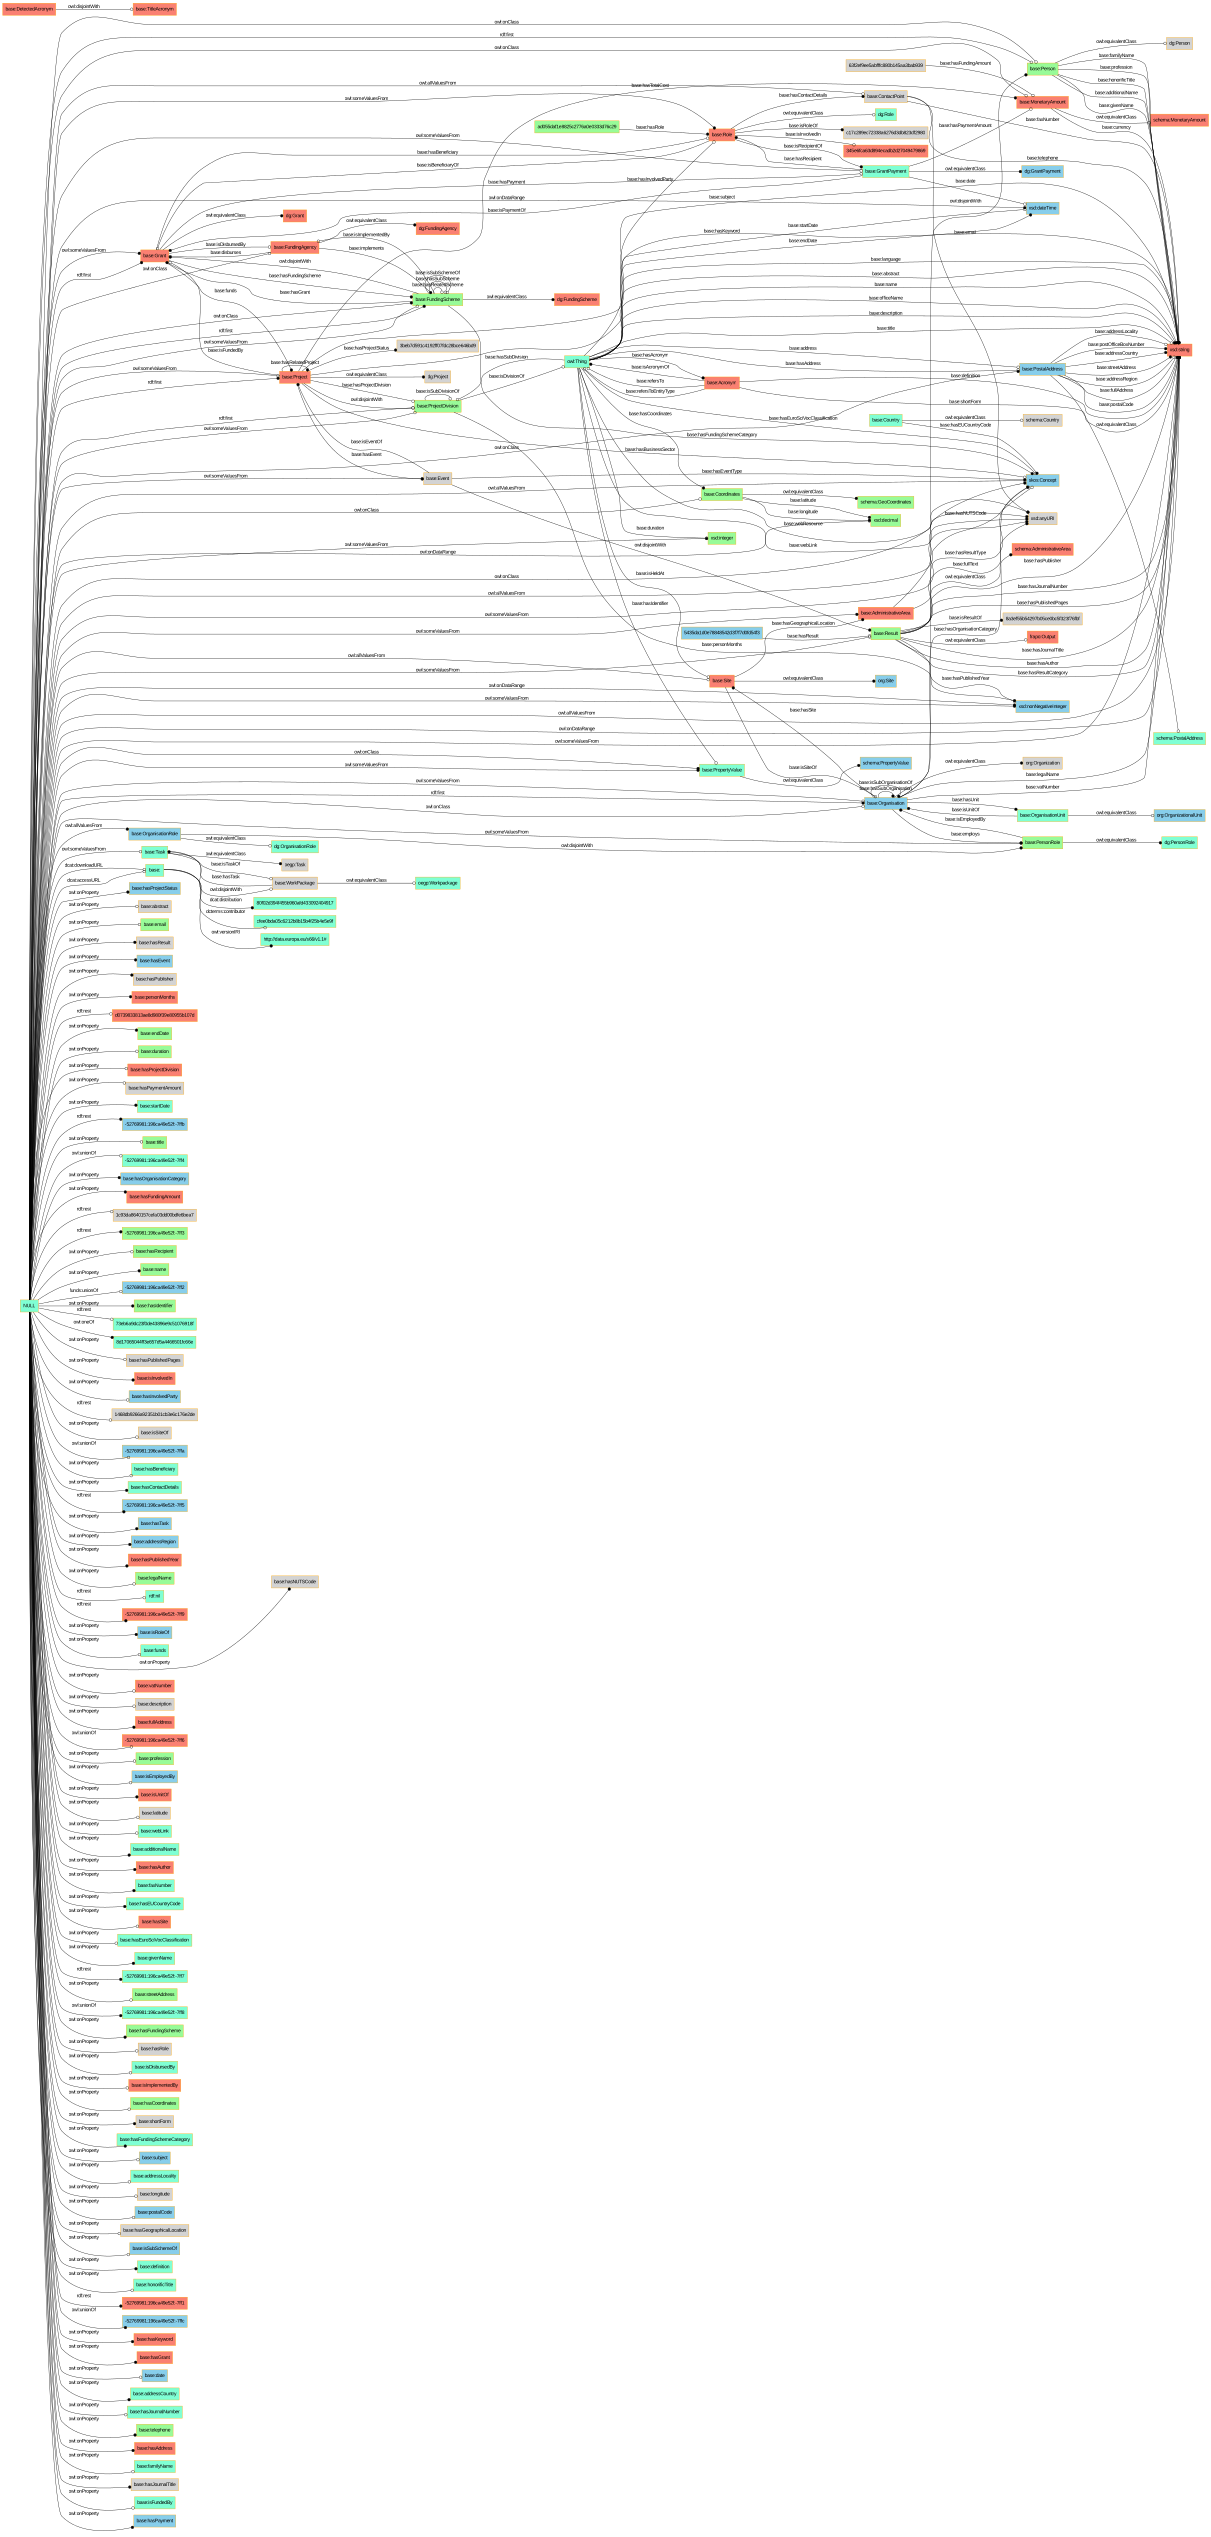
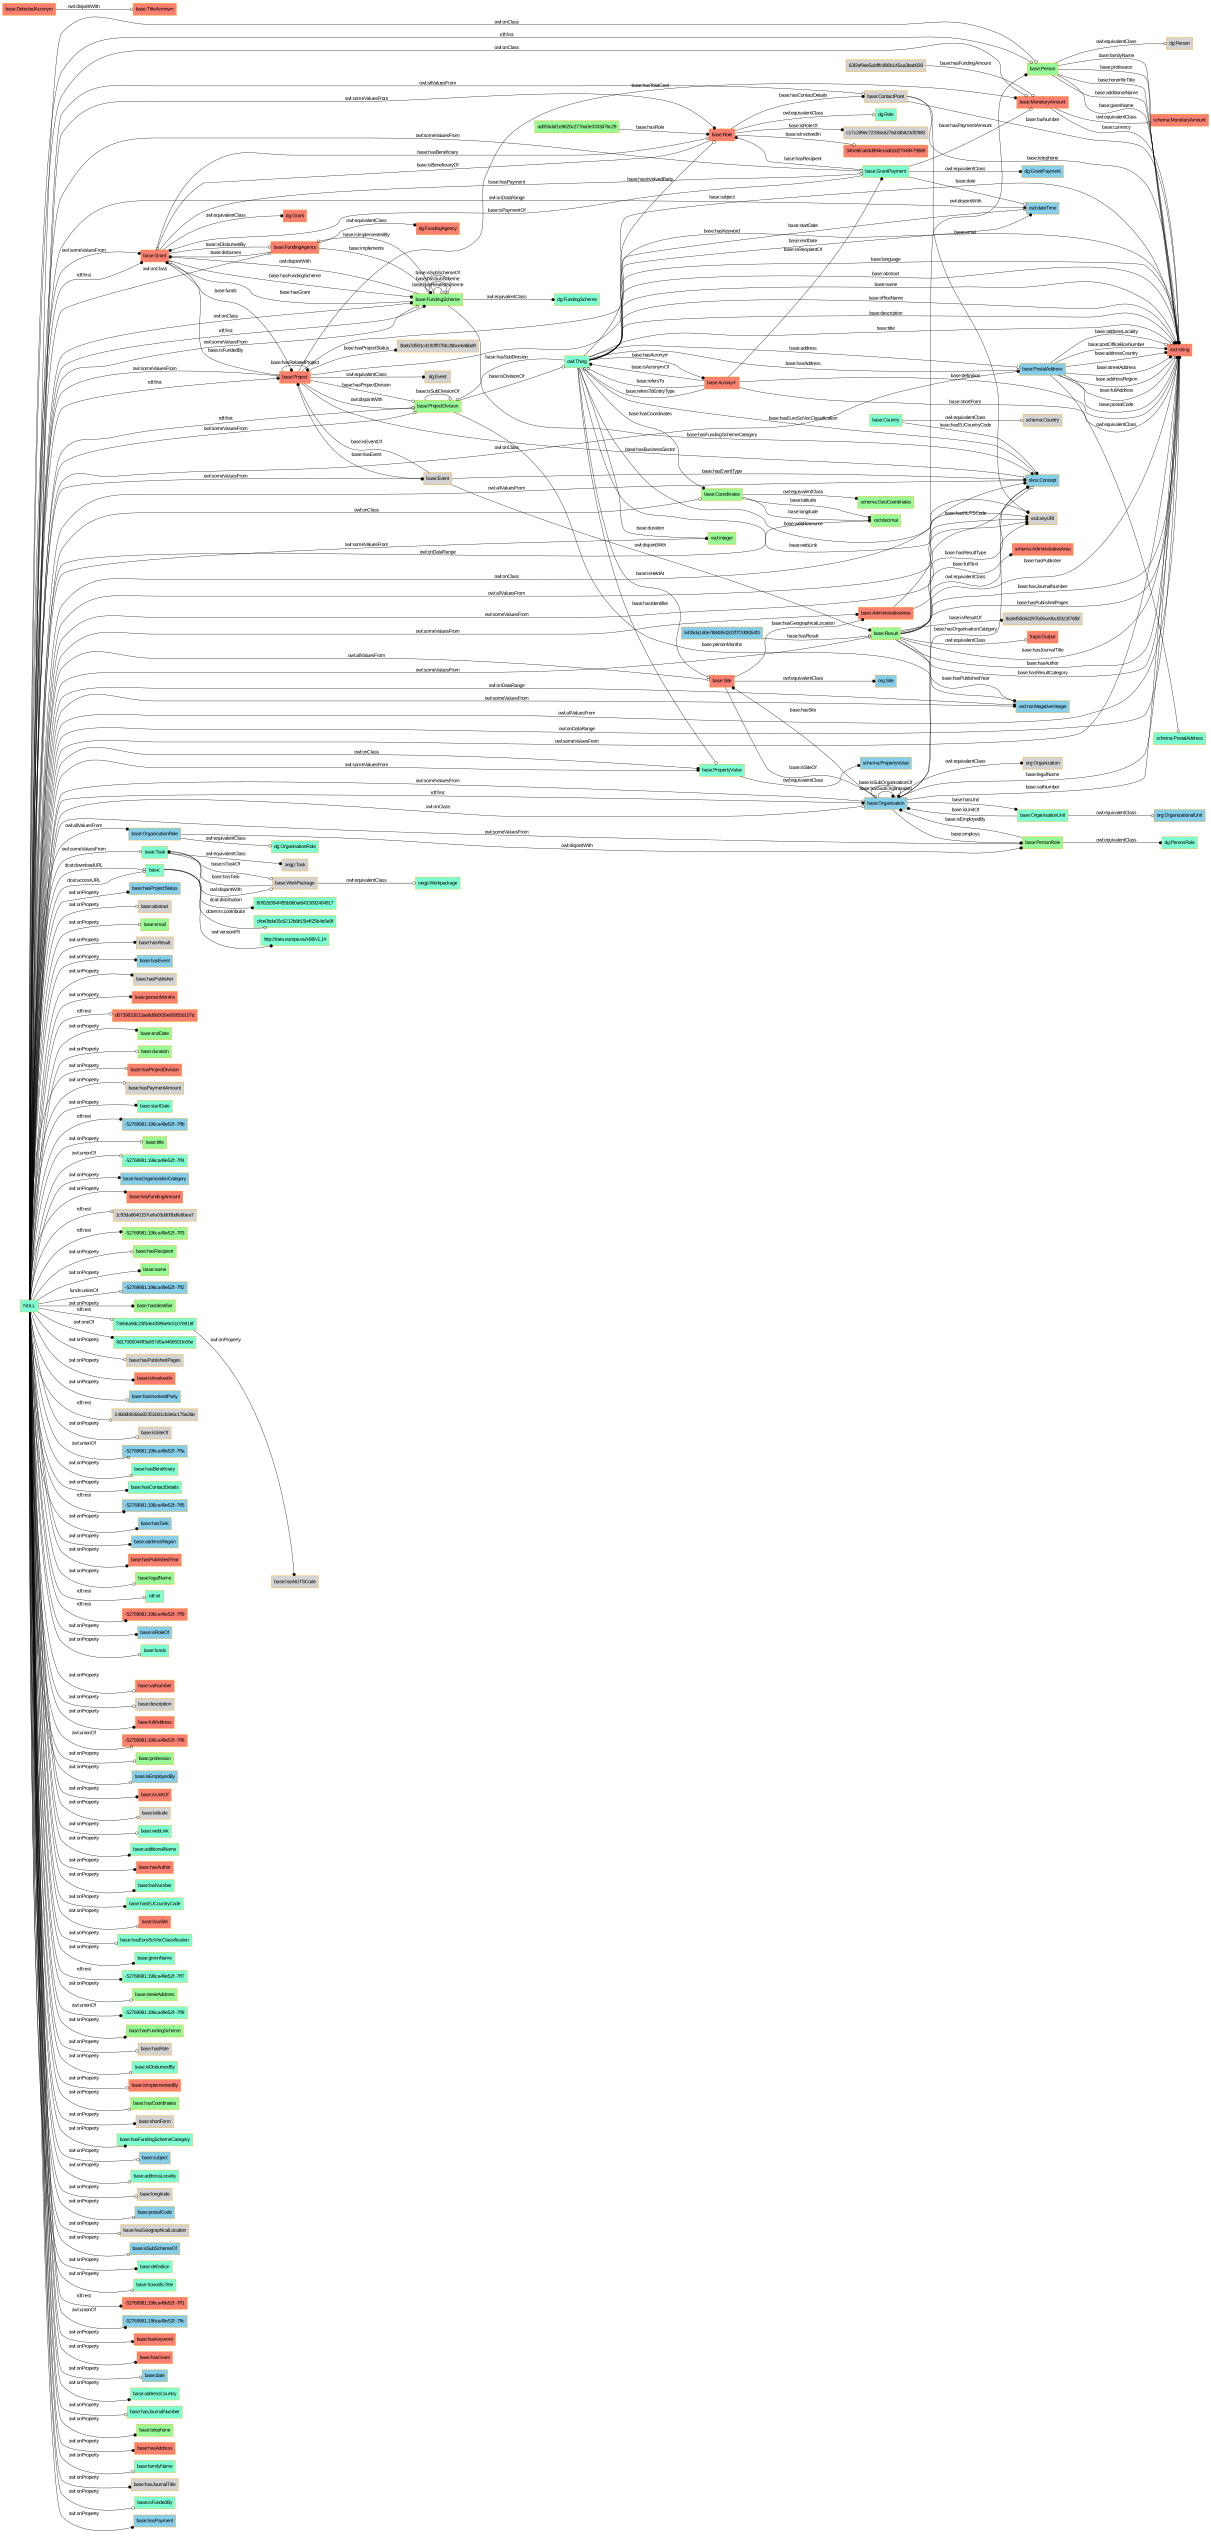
edge "base:Role" -> "base:GrantPayment": now "base:Acronym" -> "base:GrantPayment"
node "dg:FundingScheme": fillcolor salmon -> aquamarine
node "dg:Project": label "dg:Project" -> "dg:Event"
edge "NULL" -> "base:hasNUTSCode": now "73eb6a9dc23f0de43896e9c51076918f" -> "base:hasNUTSCode"
